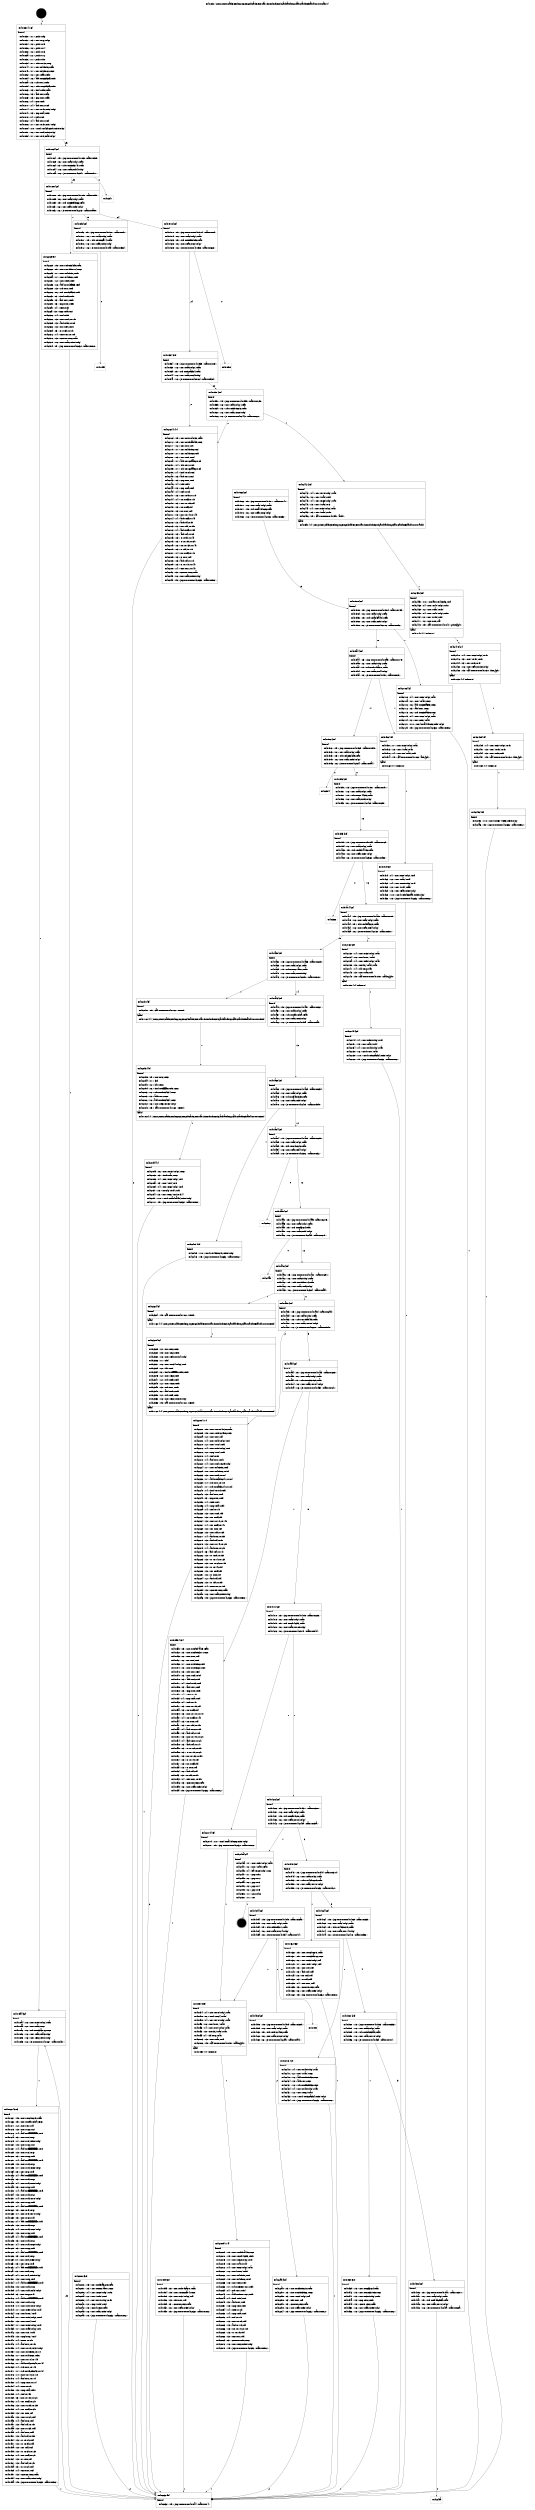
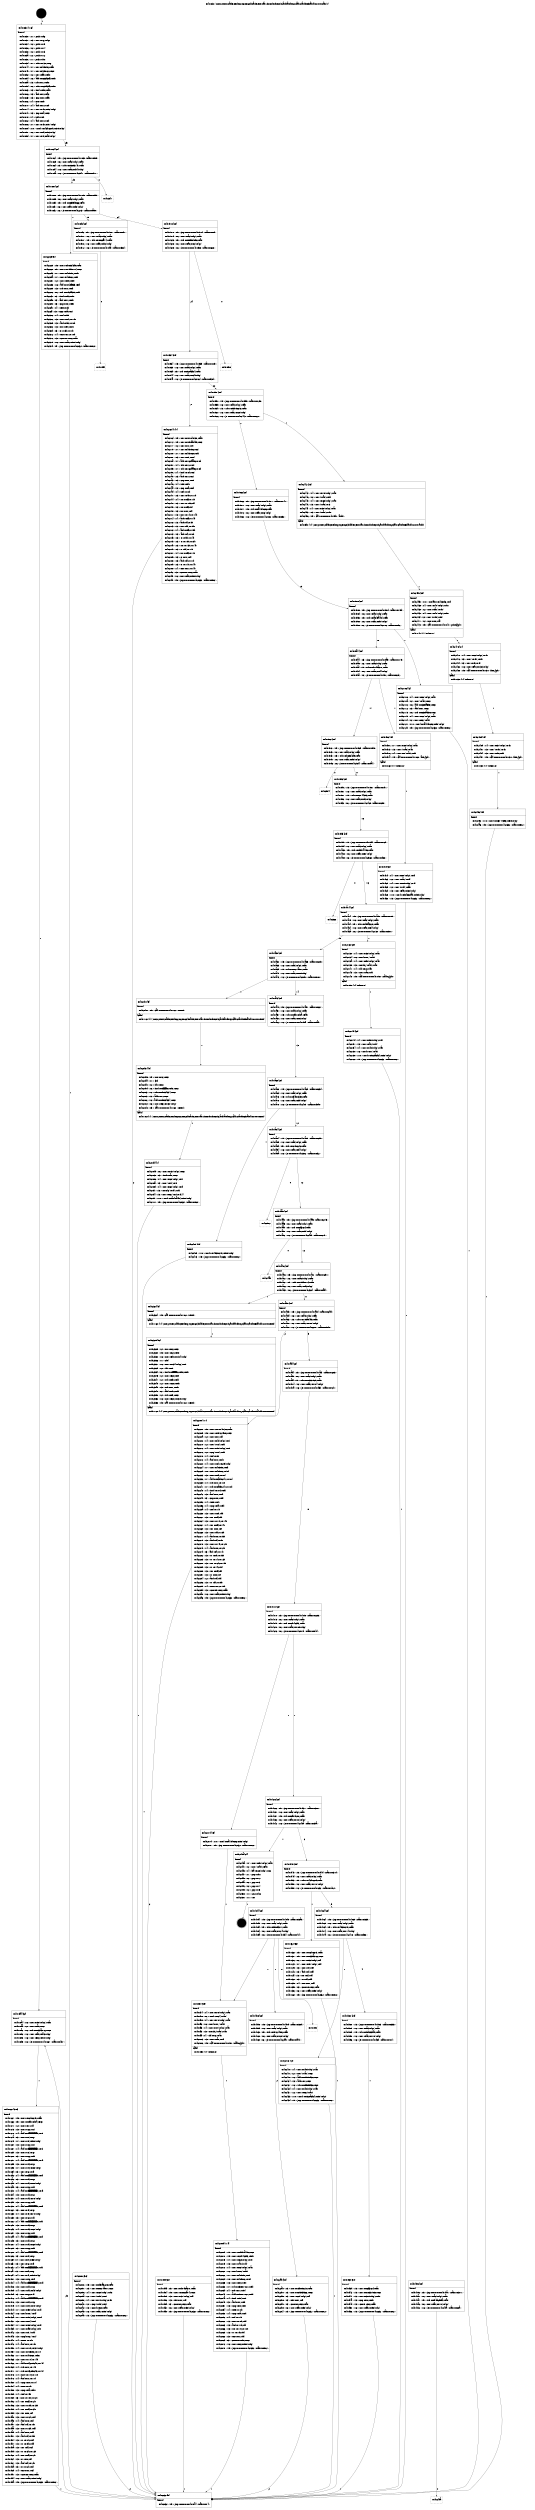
edge "0x401950 [28]" -> "0x40216d [147]": now "0x401950 [28]" -> "0x40196c [28]"
node "0x401f5b [137]": removed
edge "0x401bb8 [28]" -> "0x401bd4 [28]": reversed
edge "0x401b80 [28]" -> "0x401b9c [28]": removed, label "3"
